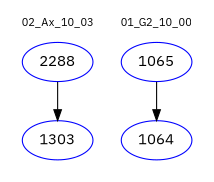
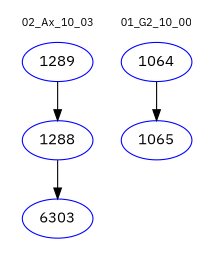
node "1289": added
node "2288": label "2288" -> "1288"
edge "1065" -> "1064": reversed
node "1303": label "1303" -> "6303"
